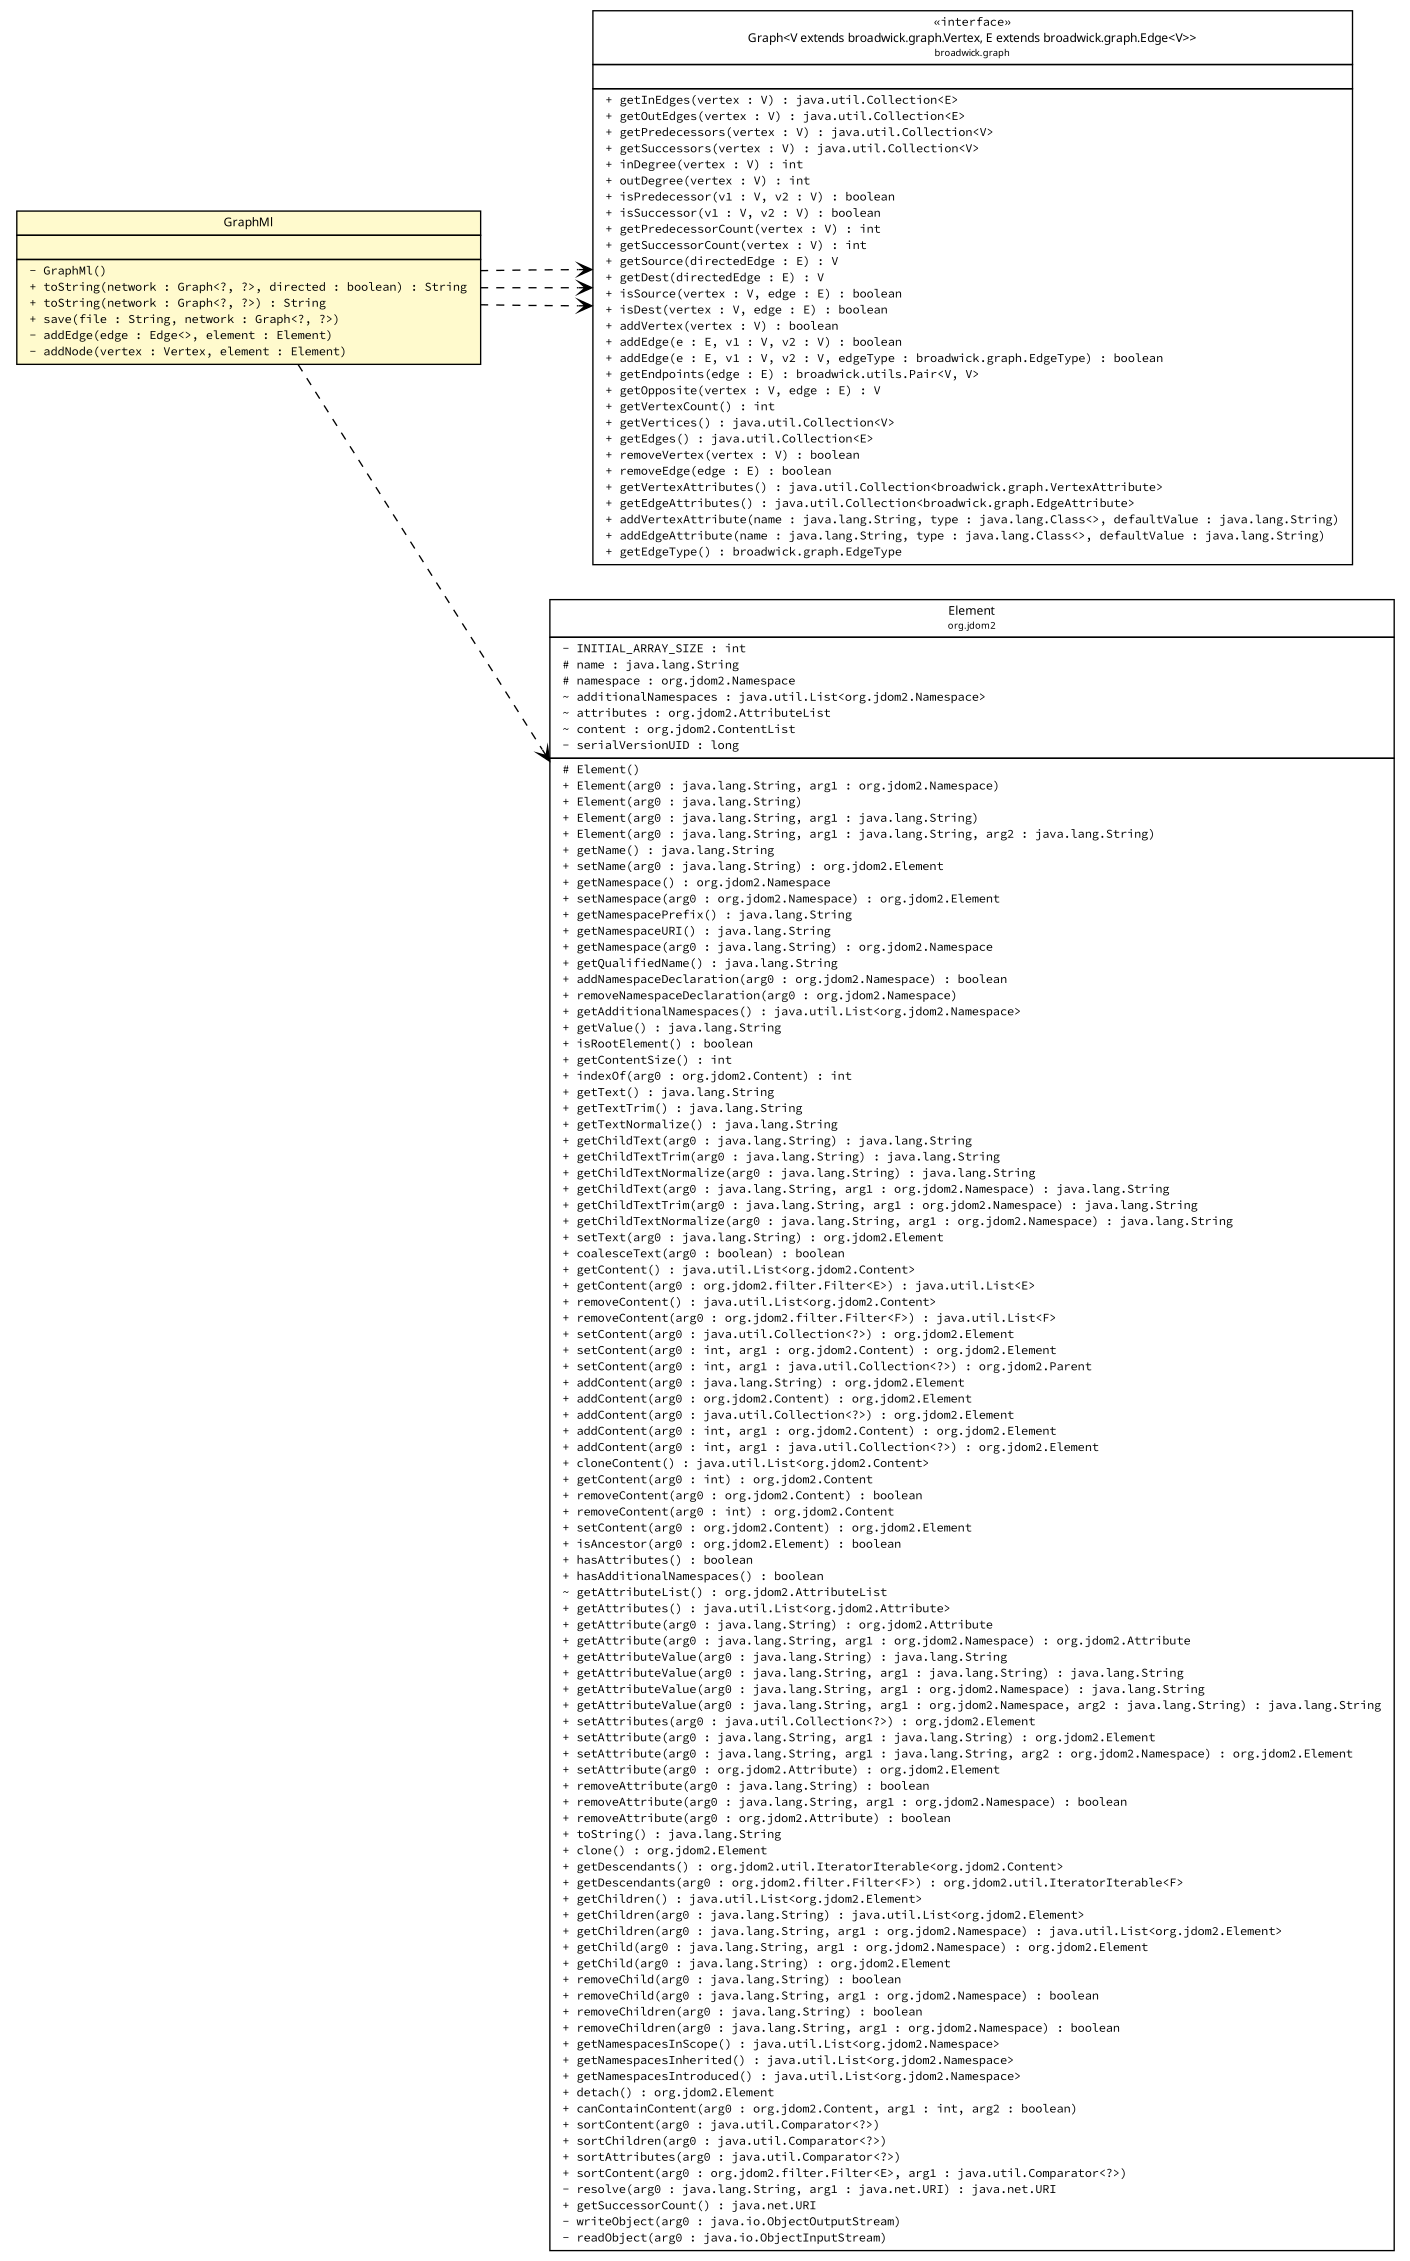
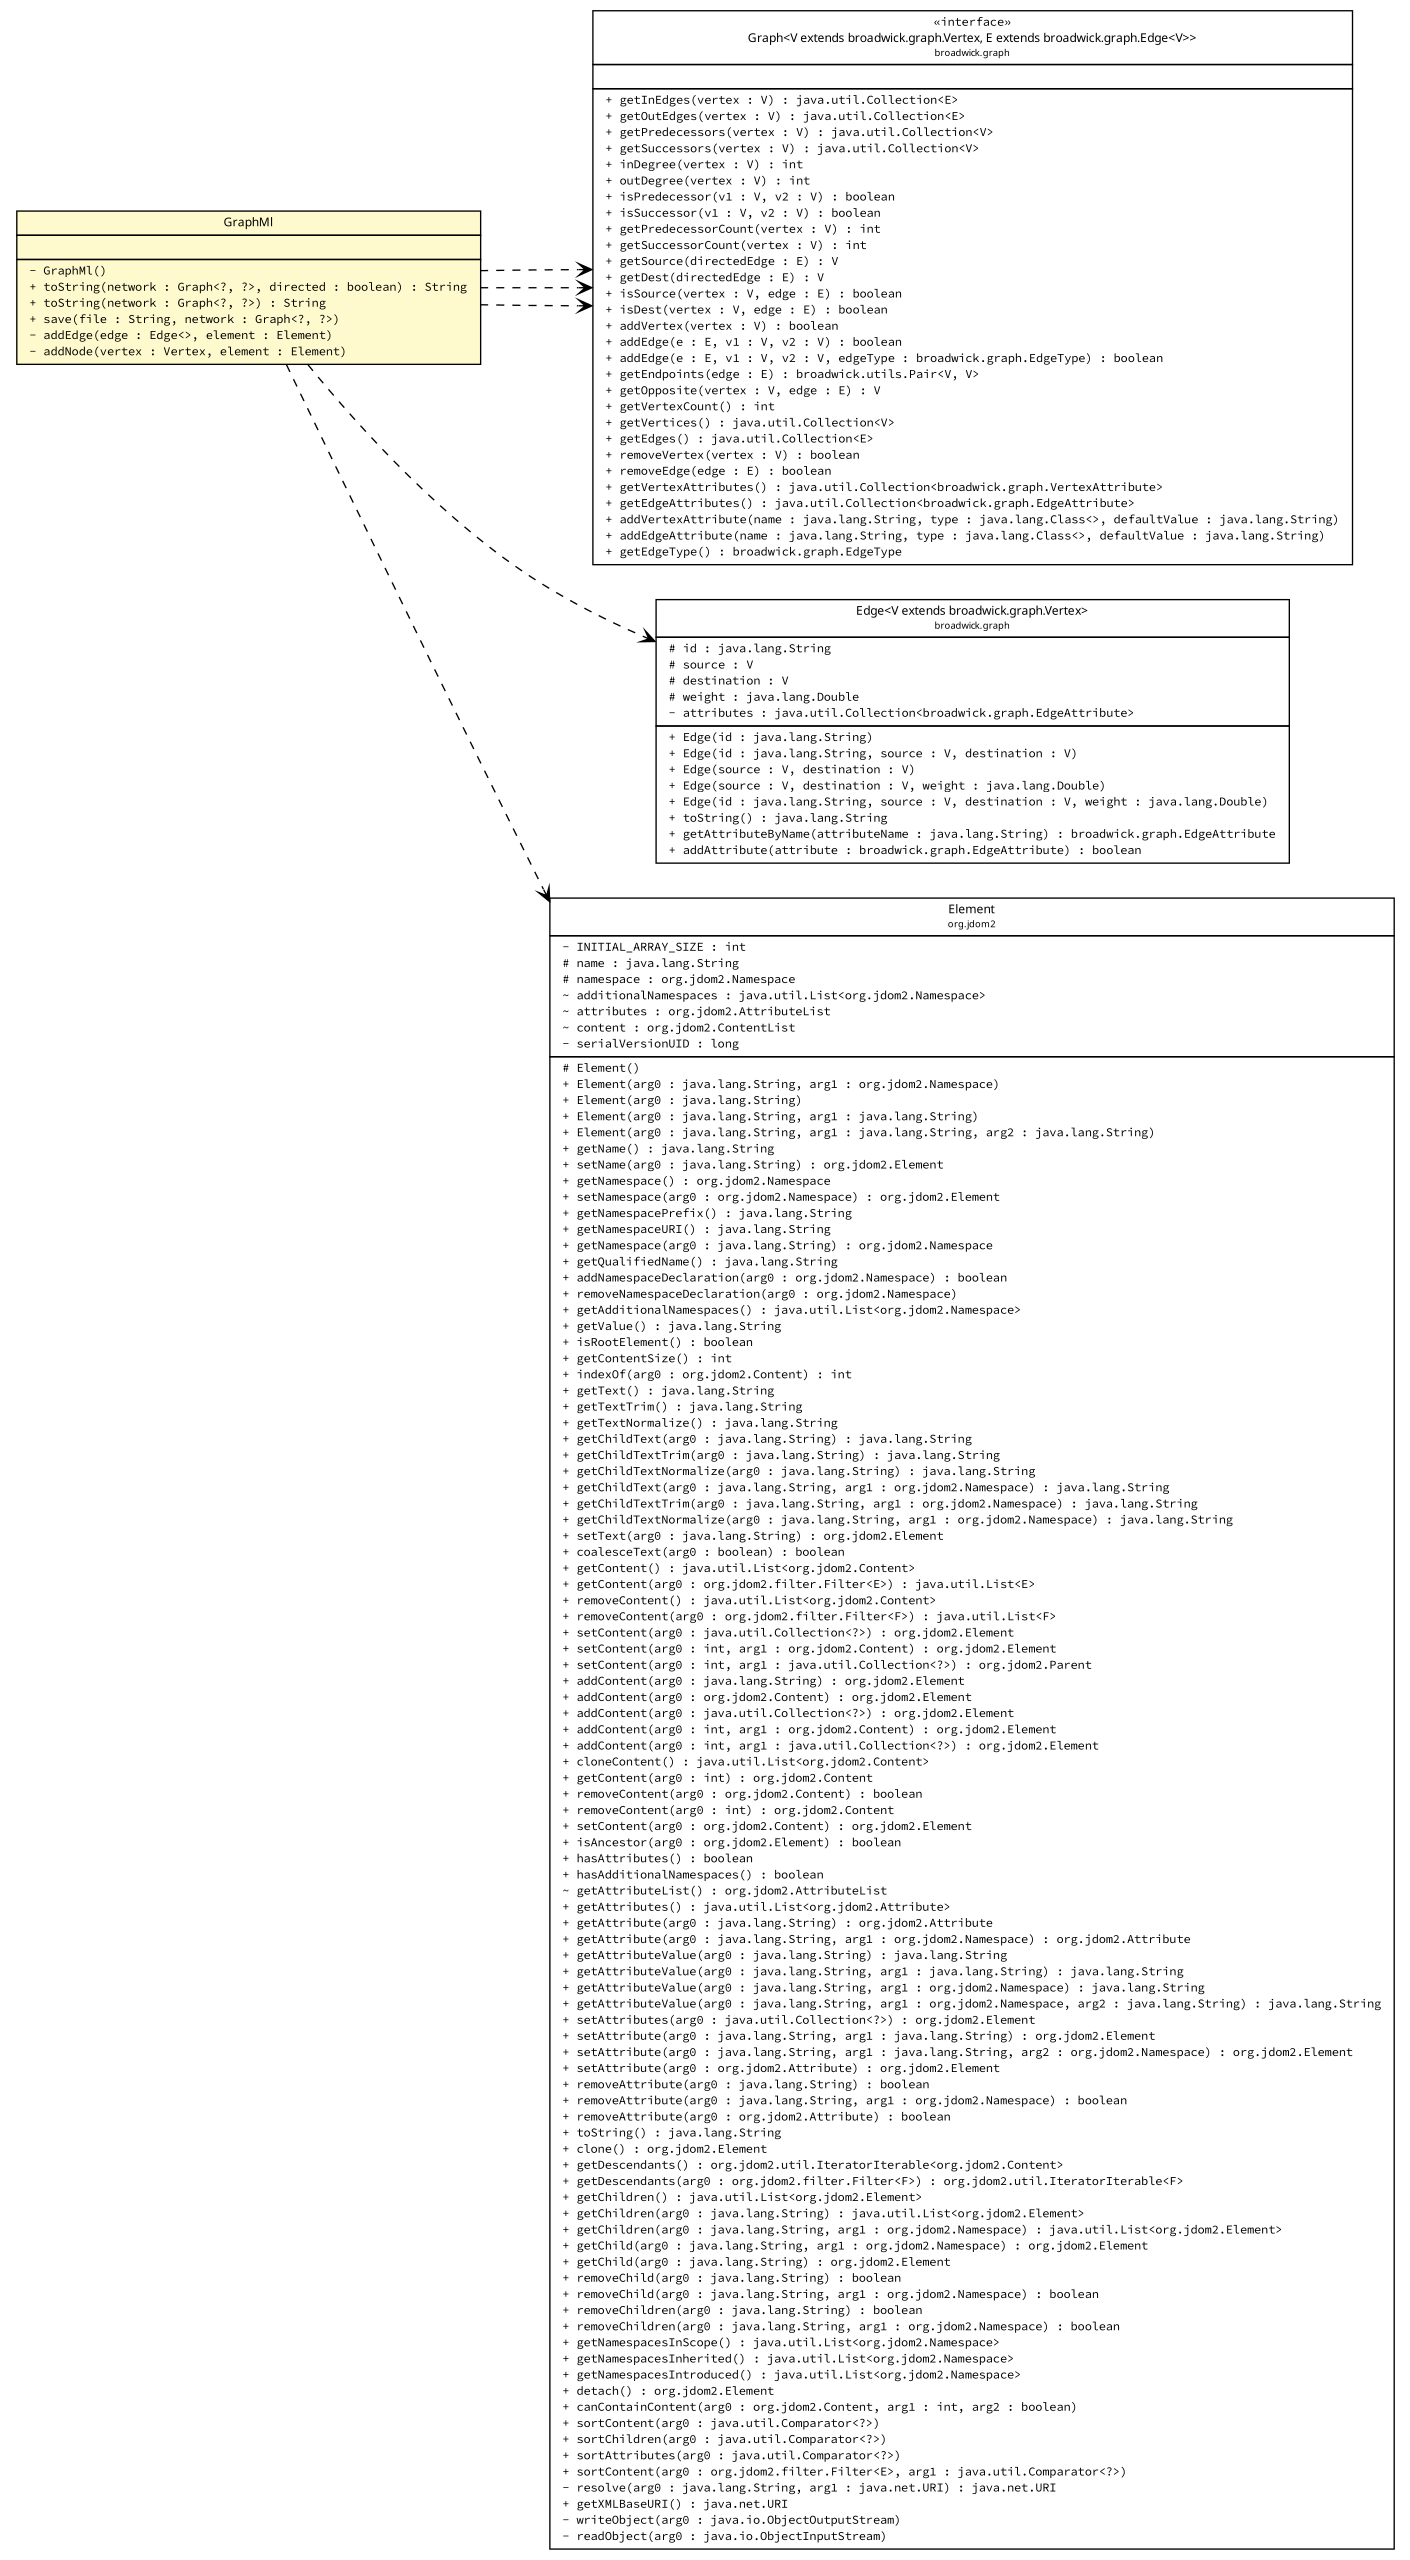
node "Edge<V extends broadwick.graph.Vertex>": added
node "Element": text "+ getSuccessorCount() : java.net.URI" -> "+ getXMLBaseURI() : java.net.URI"
